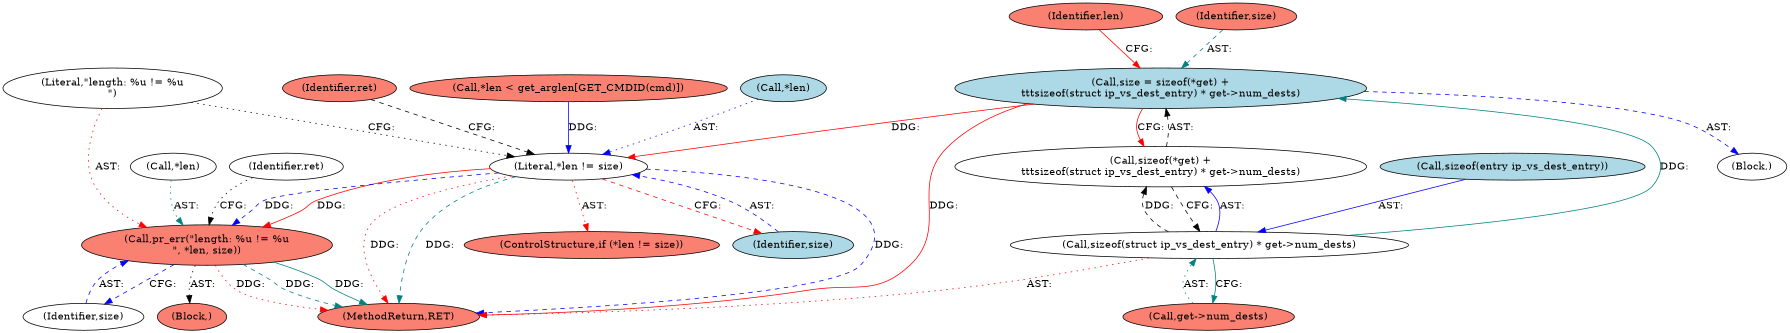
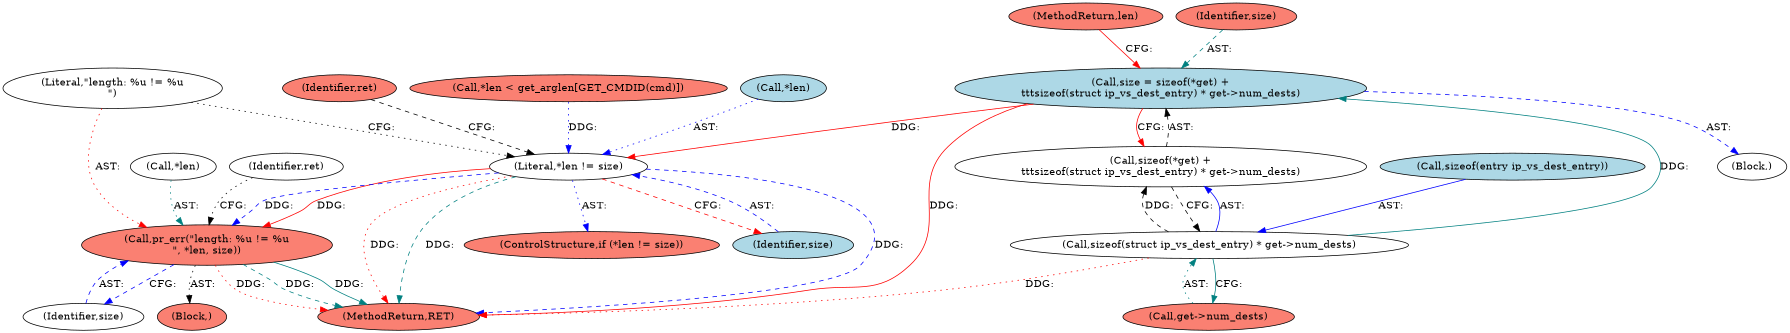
node "(Identifier,len)": label "(Identifier,len)" -> "(MethodReturn,len)"
edge "(Call,*len < get_arglen[GET_CMDID(cmd)])" -> "(Literal,*len != size)": style solid -> dotted
edge "(Literal,*len != size)" -> "(ControlStructure,if (*len != size))": color red -> blue
edge "(Call,sizeof(struct ip_vs_dest_entry) * get->num_dests)" -> "(MethodReturn,RET)": label "AST: " -> "DDG: "
